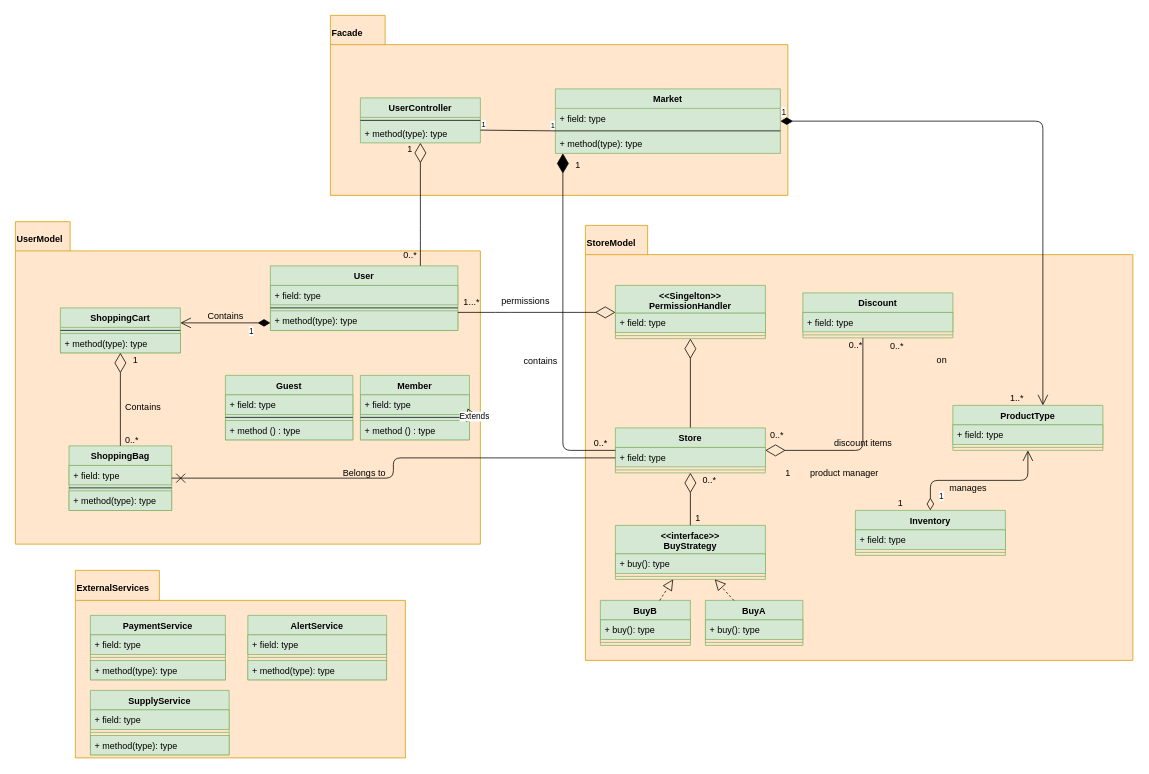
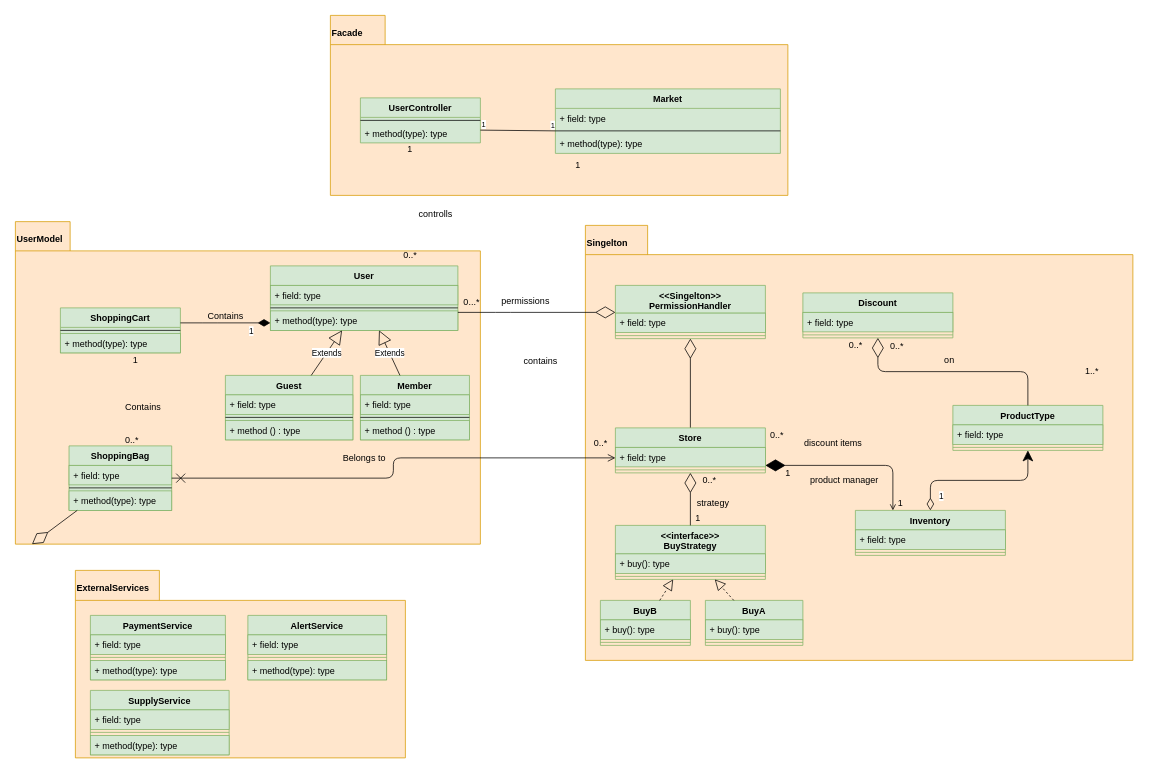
edge "Market" -- "ProductType": removed, label "1"
edge "User" -> "UserController": removed
node "controlls": added
node "StoreModel": label "StoreModel" -> "Singelton"
node "1...*": label "1...*" -> "0...*"
edge "User" -- "ShoppingCart": arrowhead open -> none
edge "Store" -> "Market": removed
edge "Guest" -> "User": added, label "Extends"
node "on": moved (942, 360) -> (949, 360)
edge "ProductType" -> "Discount": added
node "1..*": moved (1017, 398) -> (1092, 372)
edge "ShoppingBag" -> "ShoppingCart": now "ShoppingBag" -> "UserModel"
edge "Member" -> "UserModel": now "Member" -> "User"
edge "Discount" -> "Store": removed
node "discount items": moved (863, 443) -> (833, 443)
edge "ProductType" -- "Inventory": arrowhead open -> classic
edge "Store" -> "ShoppingBag": arrowhead none -> open
edge "Store" -- "Inventory": added
node "Belongs to": moved (364, 473) -> (364, 458)
node "product manager": moved (844, 473) -> (844, 480)
node "manages": removed
node "strategy": added
